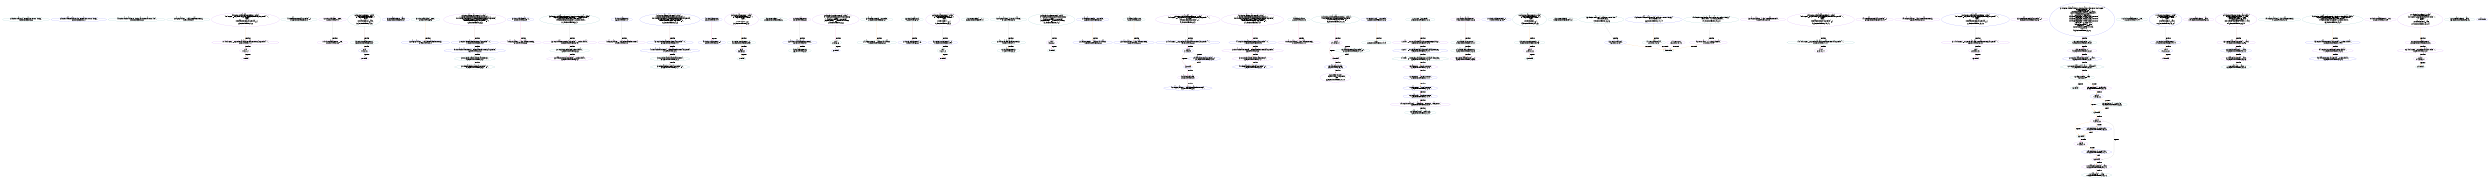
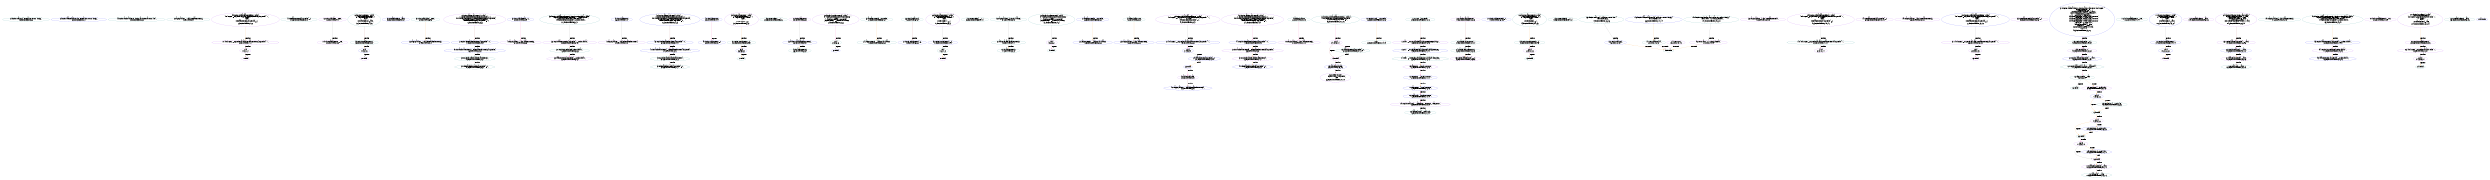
edge "88_ if 519-if-89-90" -> "88_ end_if": removed, label "neg_next"
edge "166_ if 994-if-167-168" -> "168_ end_if": now "168_ if 1014-if-169-170" -> "168_ end_if"
